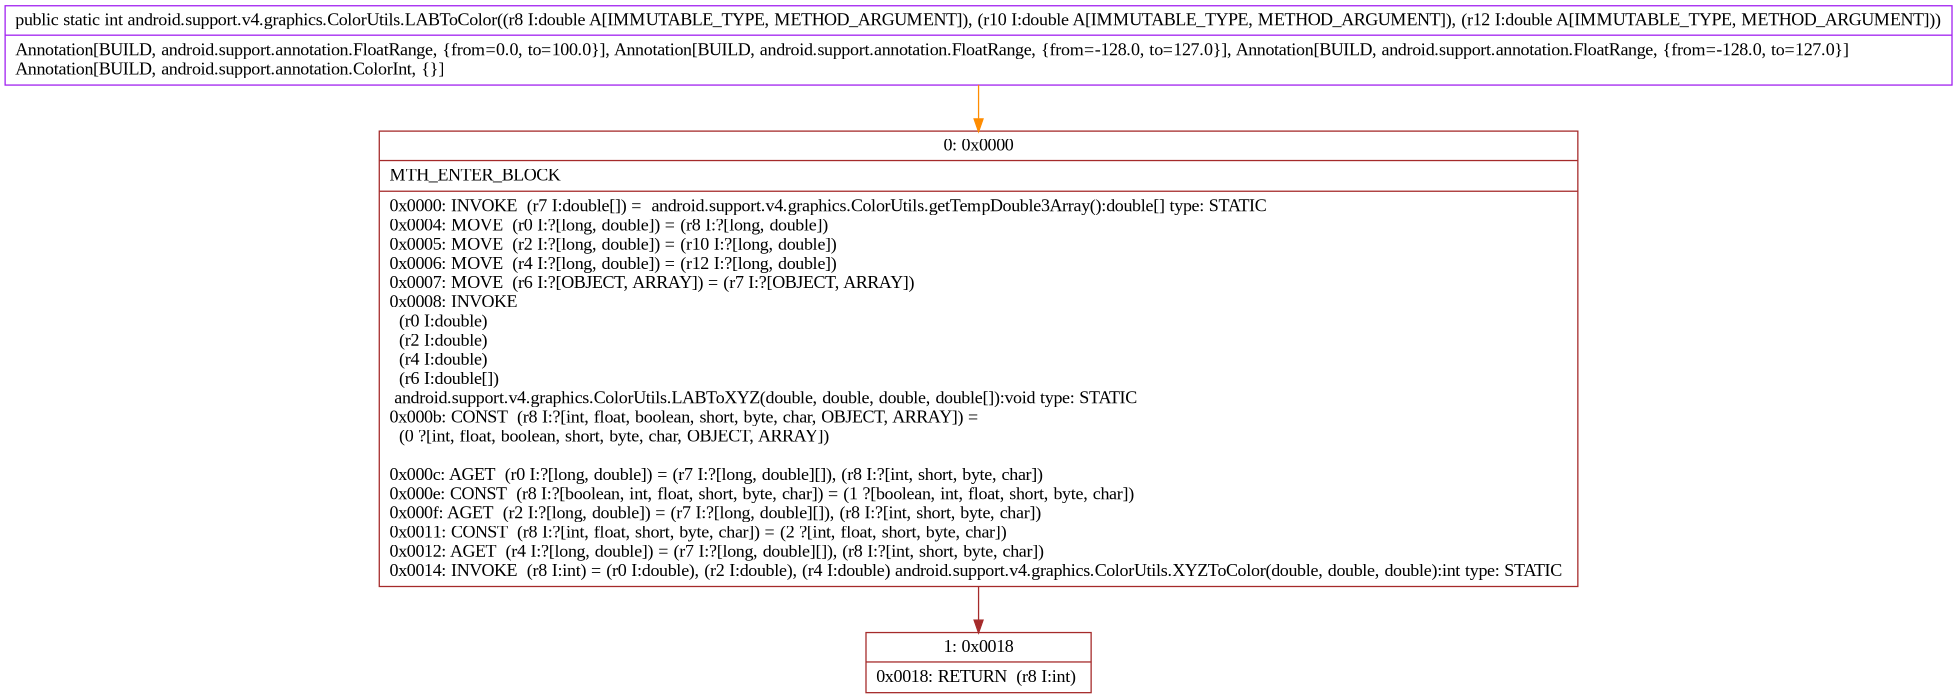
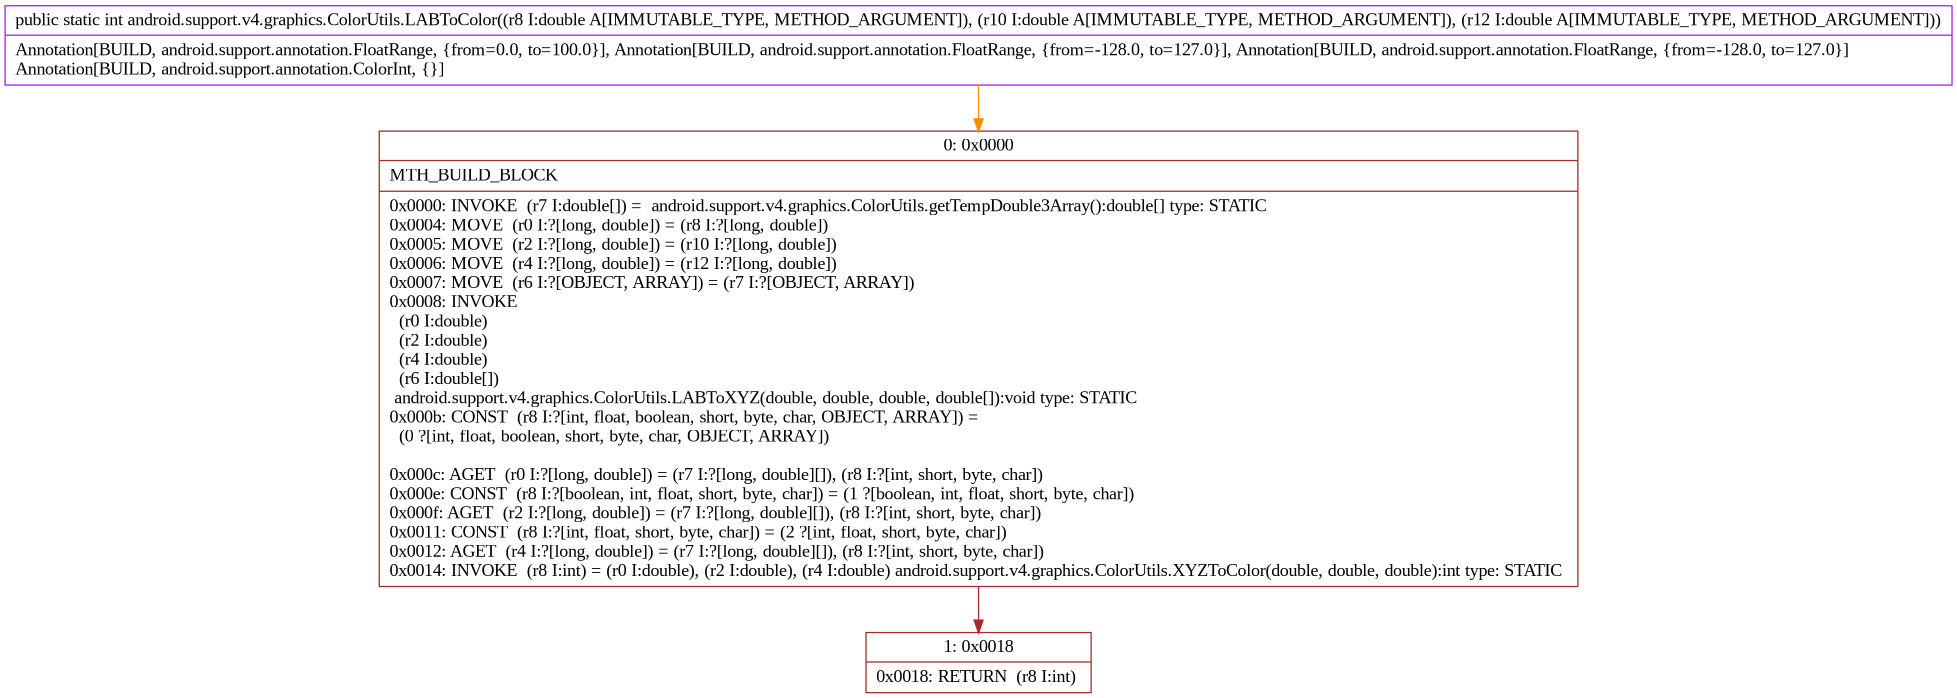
node "0: 0x0000": text "MTH_ENTER_BLOCK" -> "MTH_BUILD_BLOCK"
